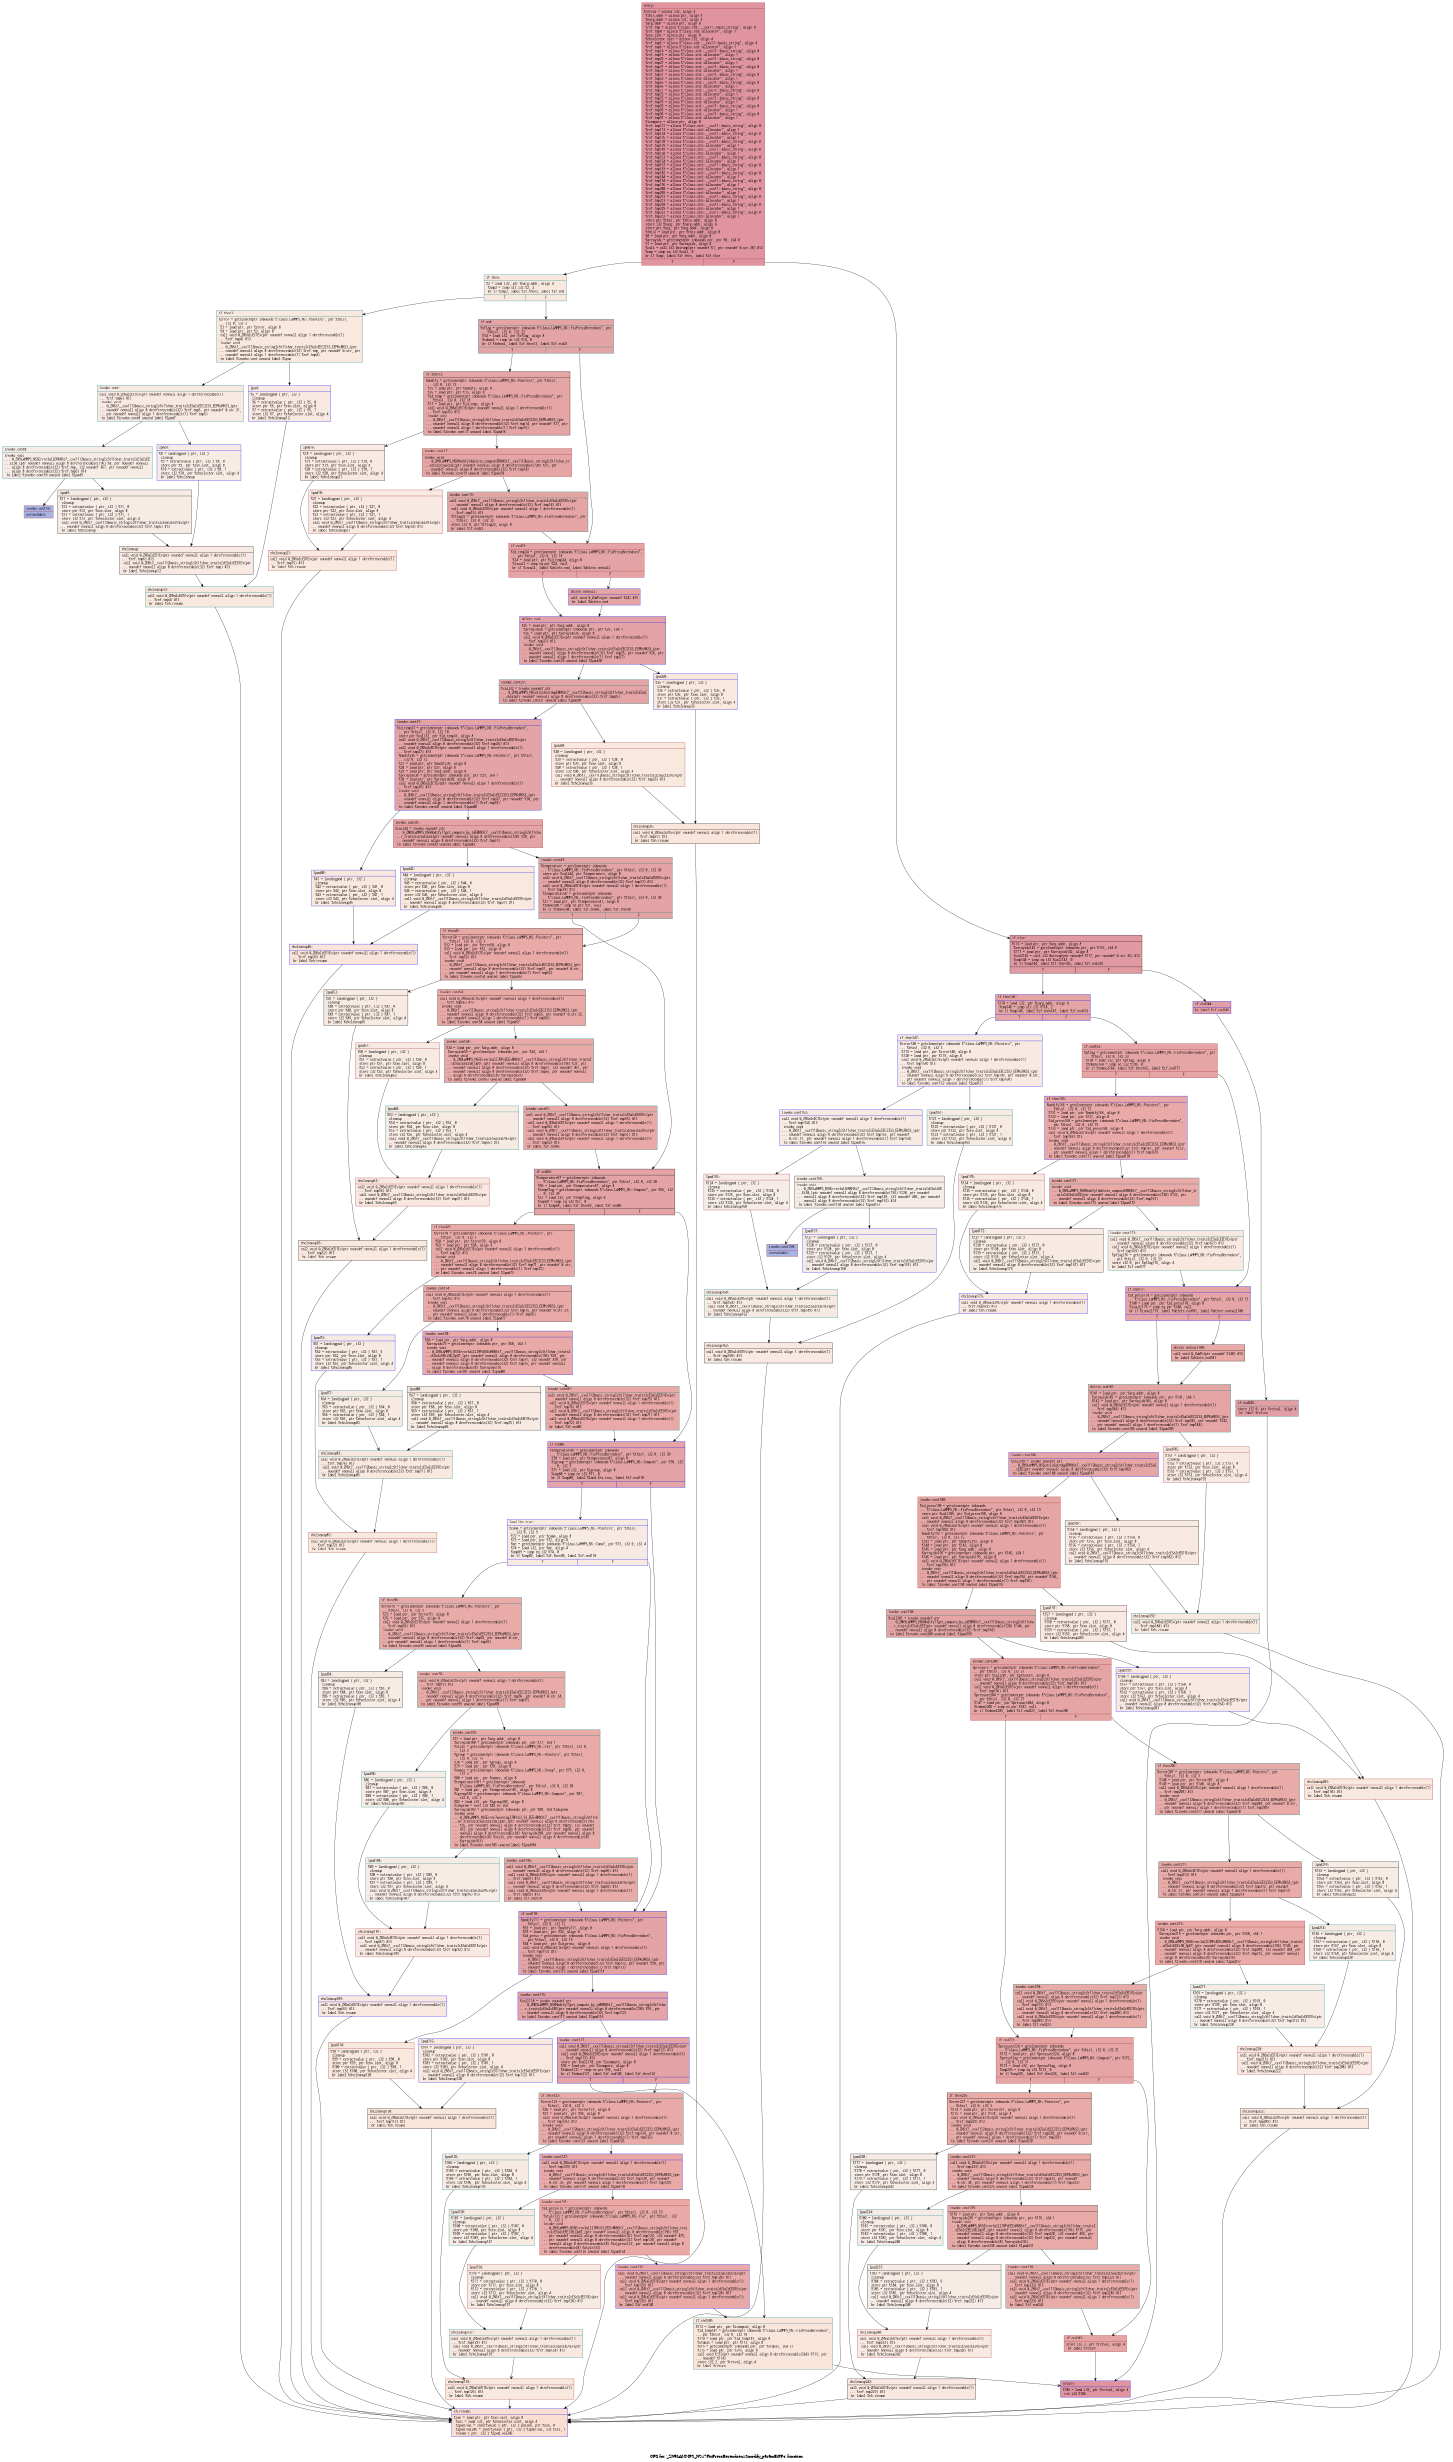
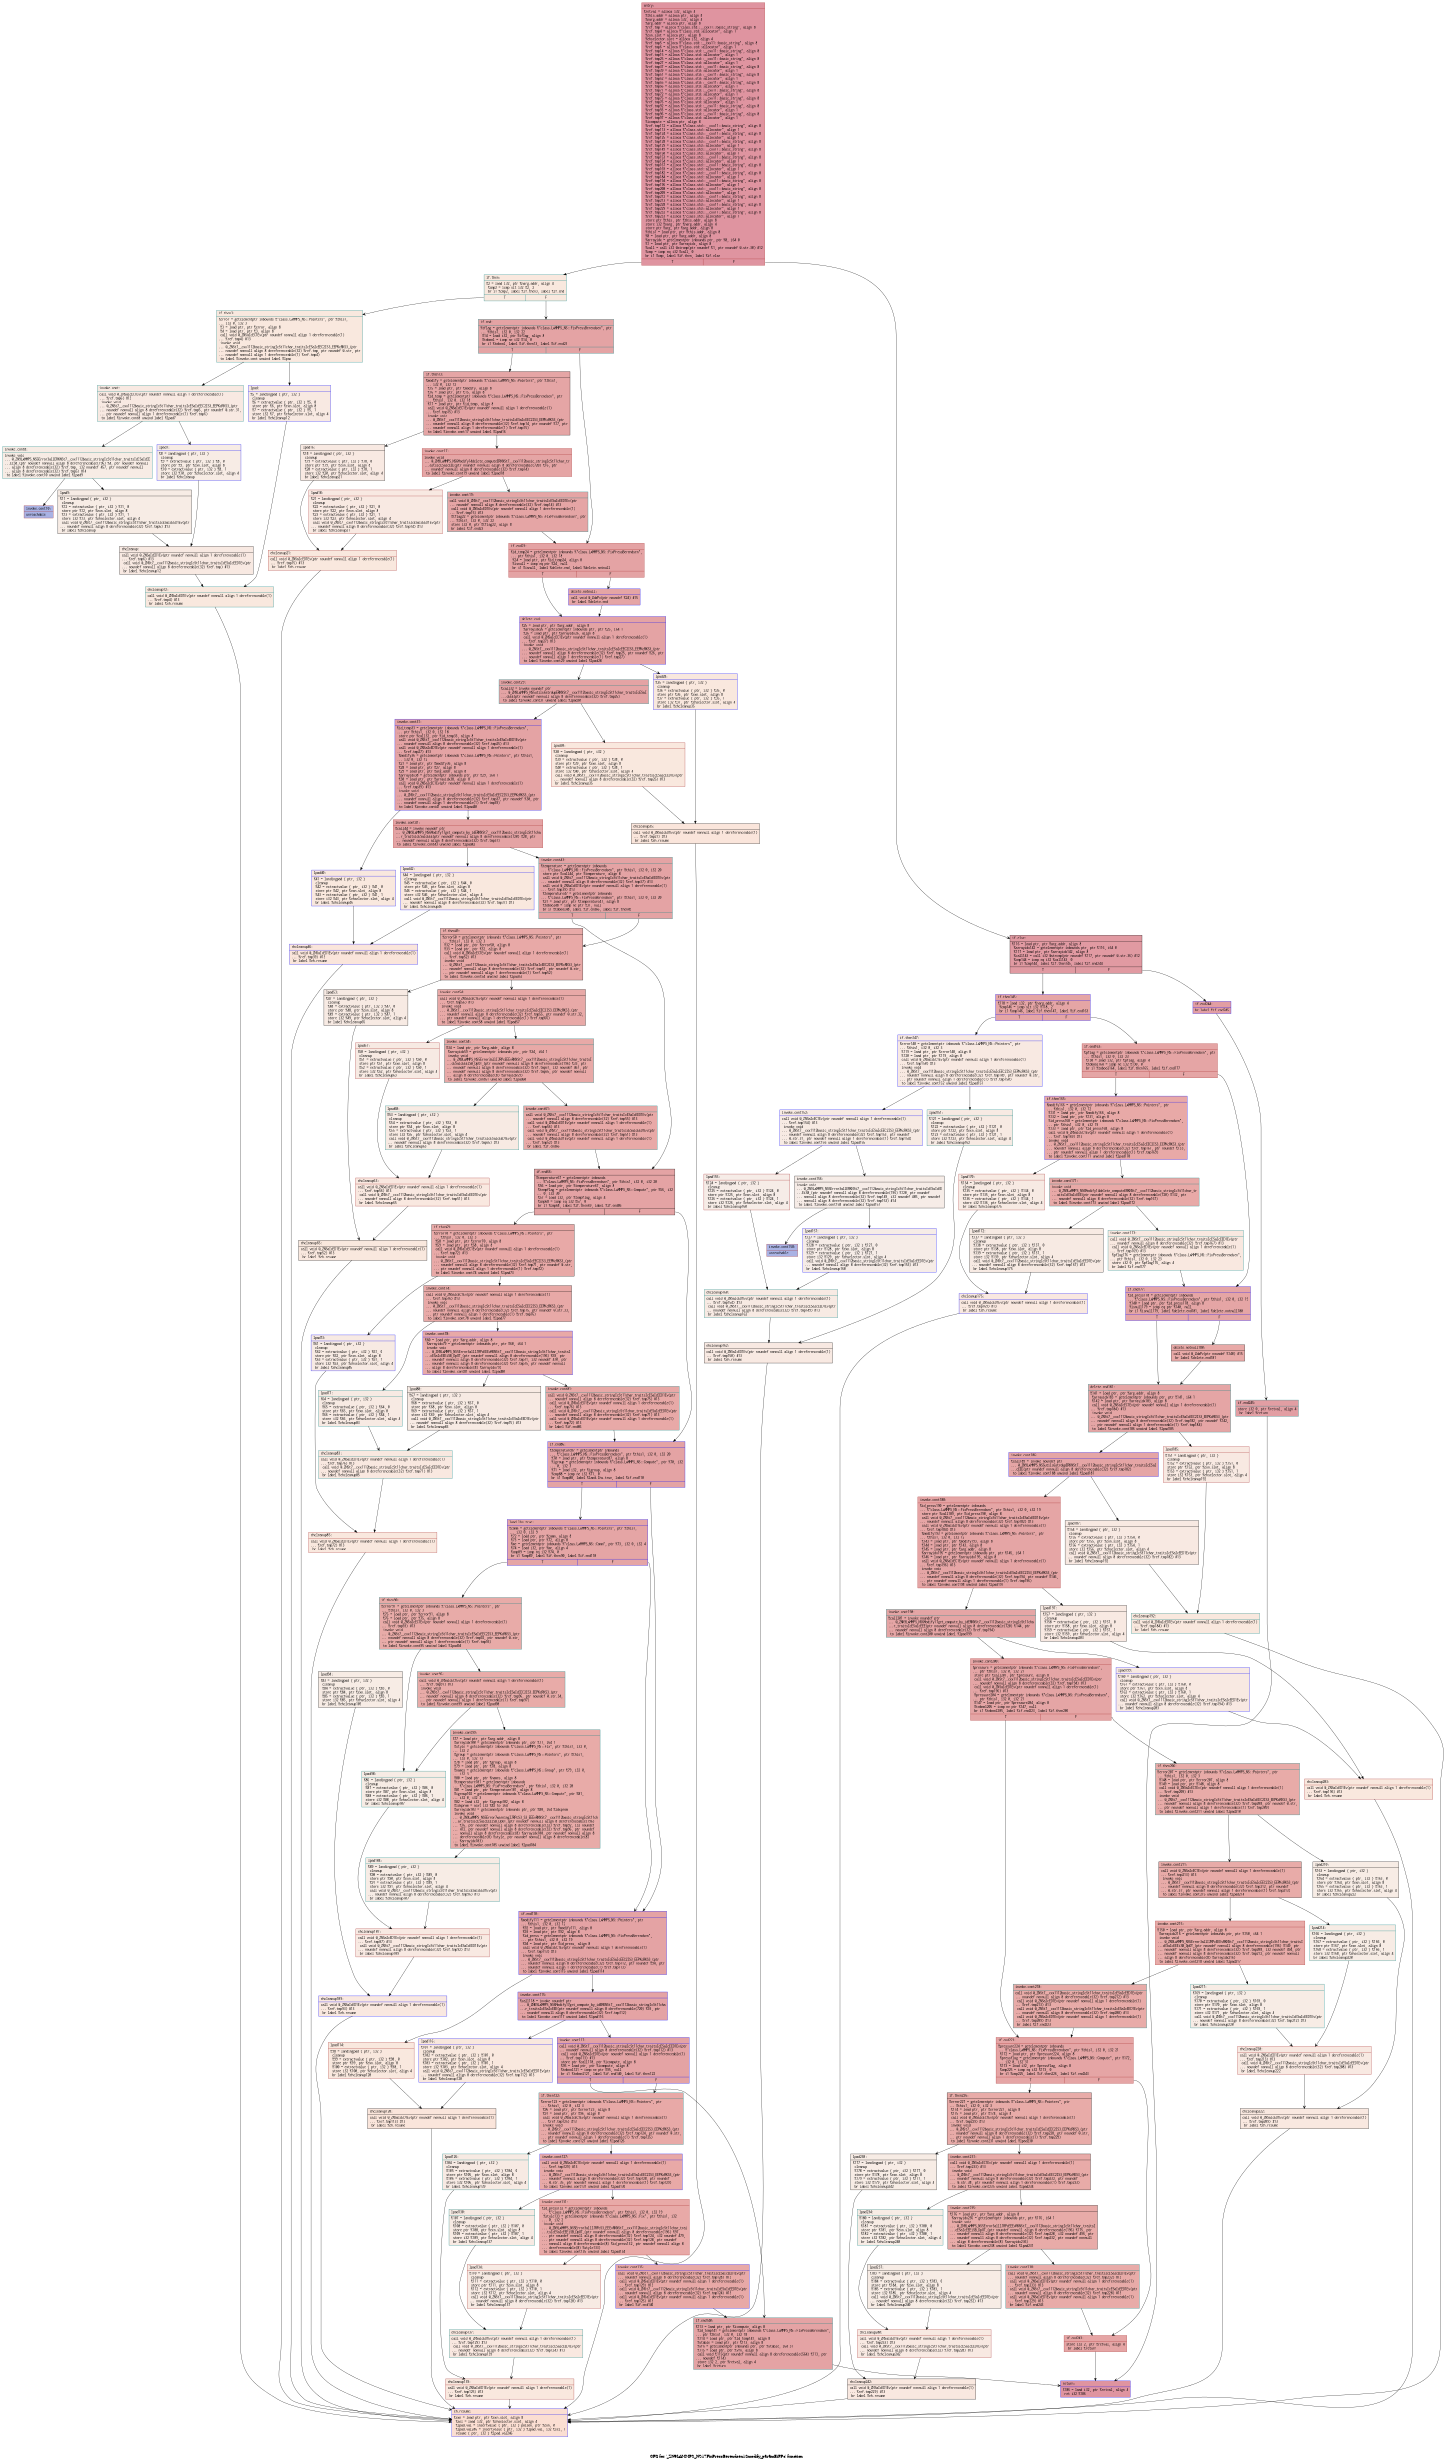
node "land.lhs.true:": fillcolor #eed0c070 -> #c5333470
edge "if.then90:" -> "lpad94:": now "if.then90:" -> "lpad98:"
node "invoke.cont105:": removed
node "if.end140:": fillcolor #f4c5ad70 -> #c32e3170
